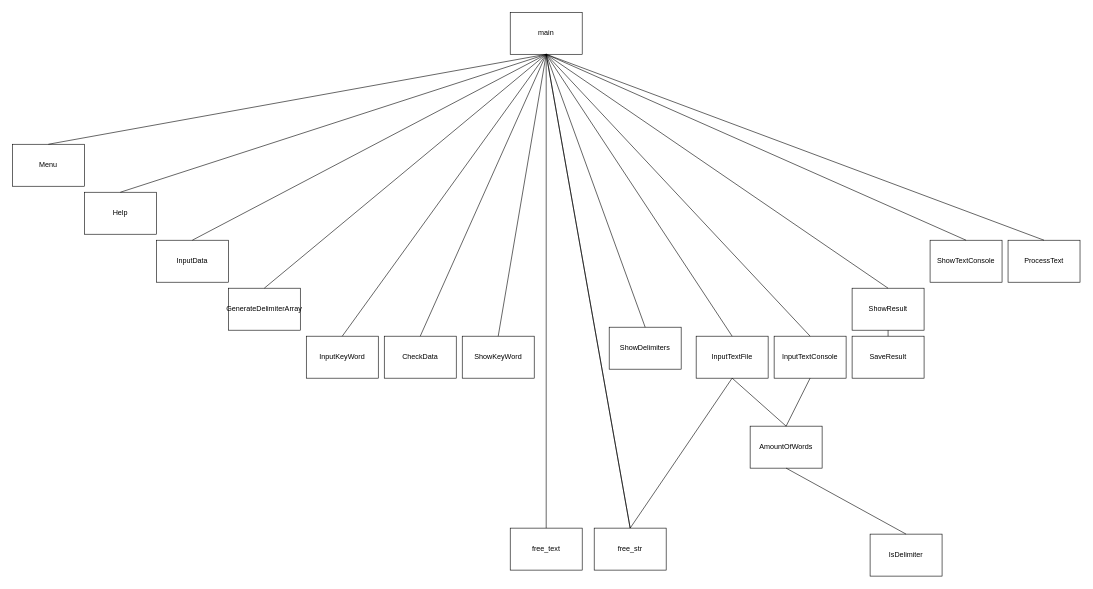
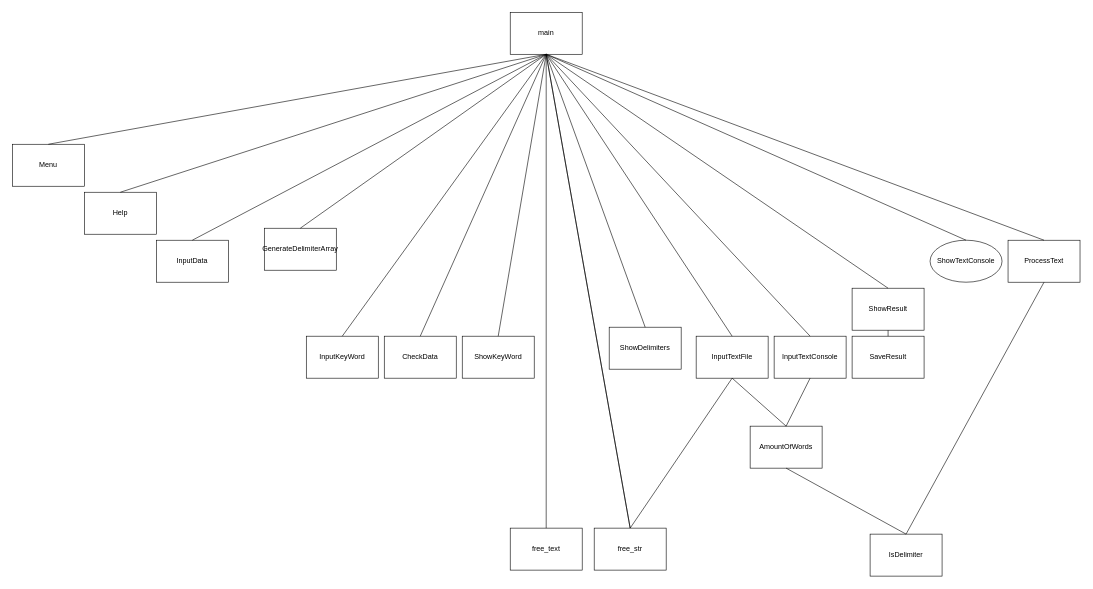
node "ShowTextConsole": shape rectangle -> ellipse
node "GenerateDelimiterArray": moved (264, 309) -> (300, 249)
edge "ProcessText" -- "IsDelimiter": added
